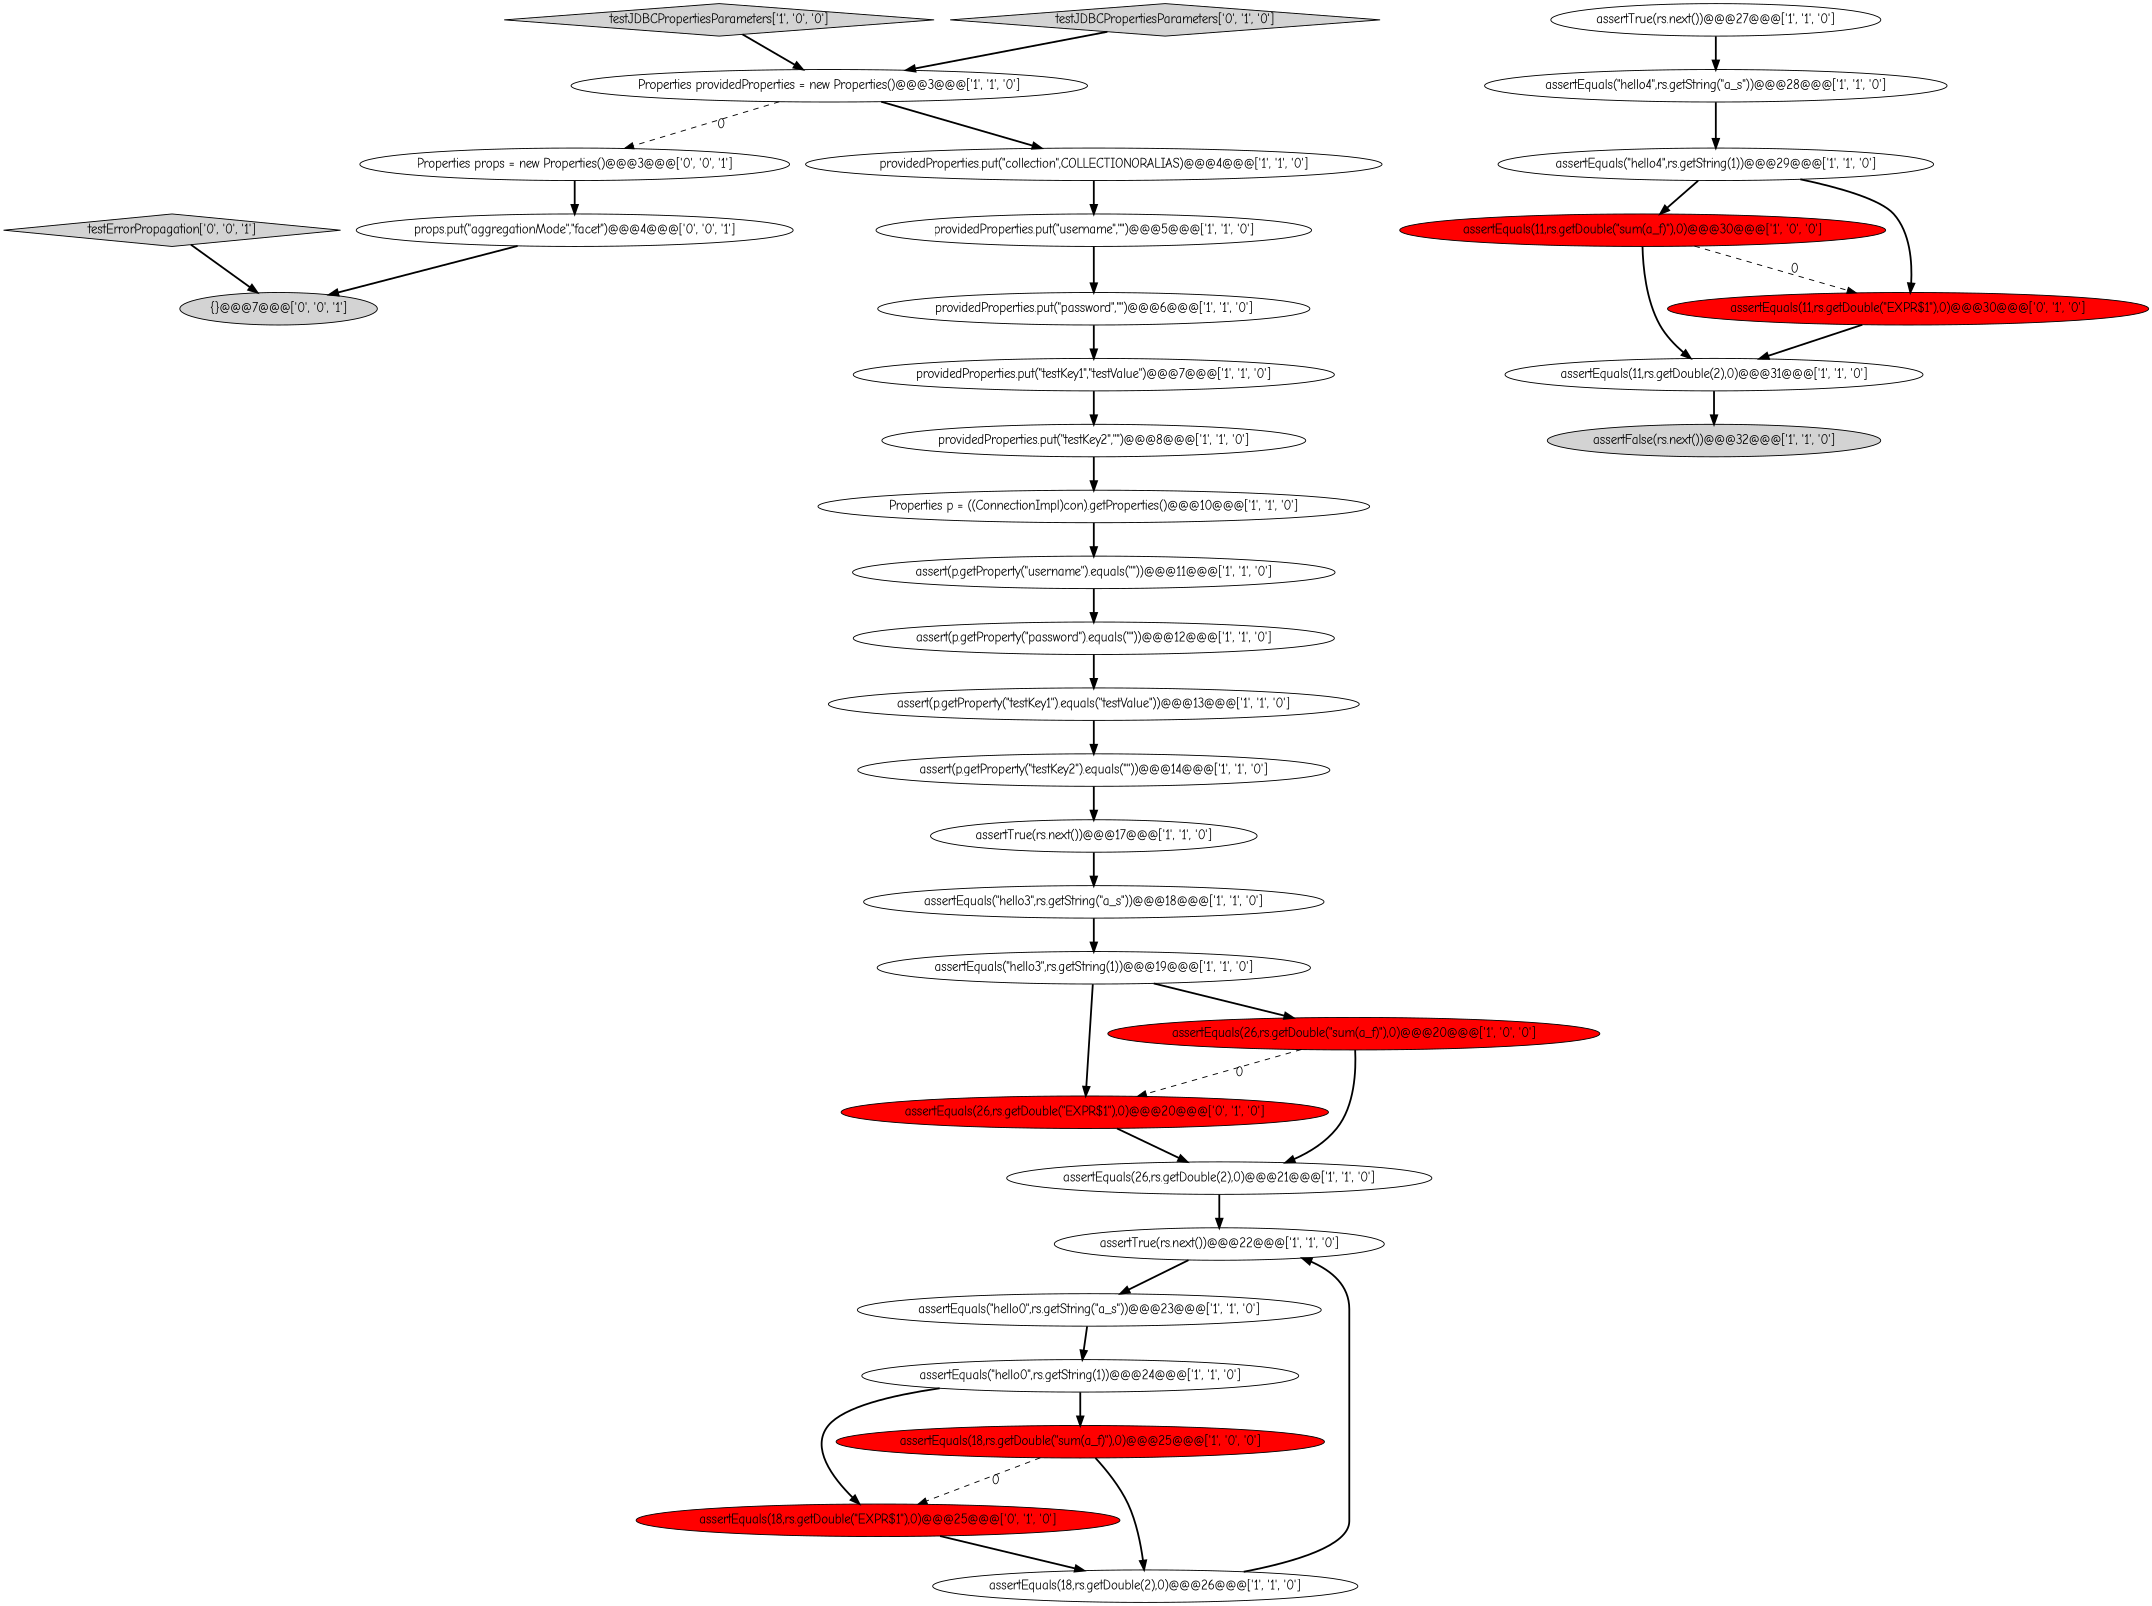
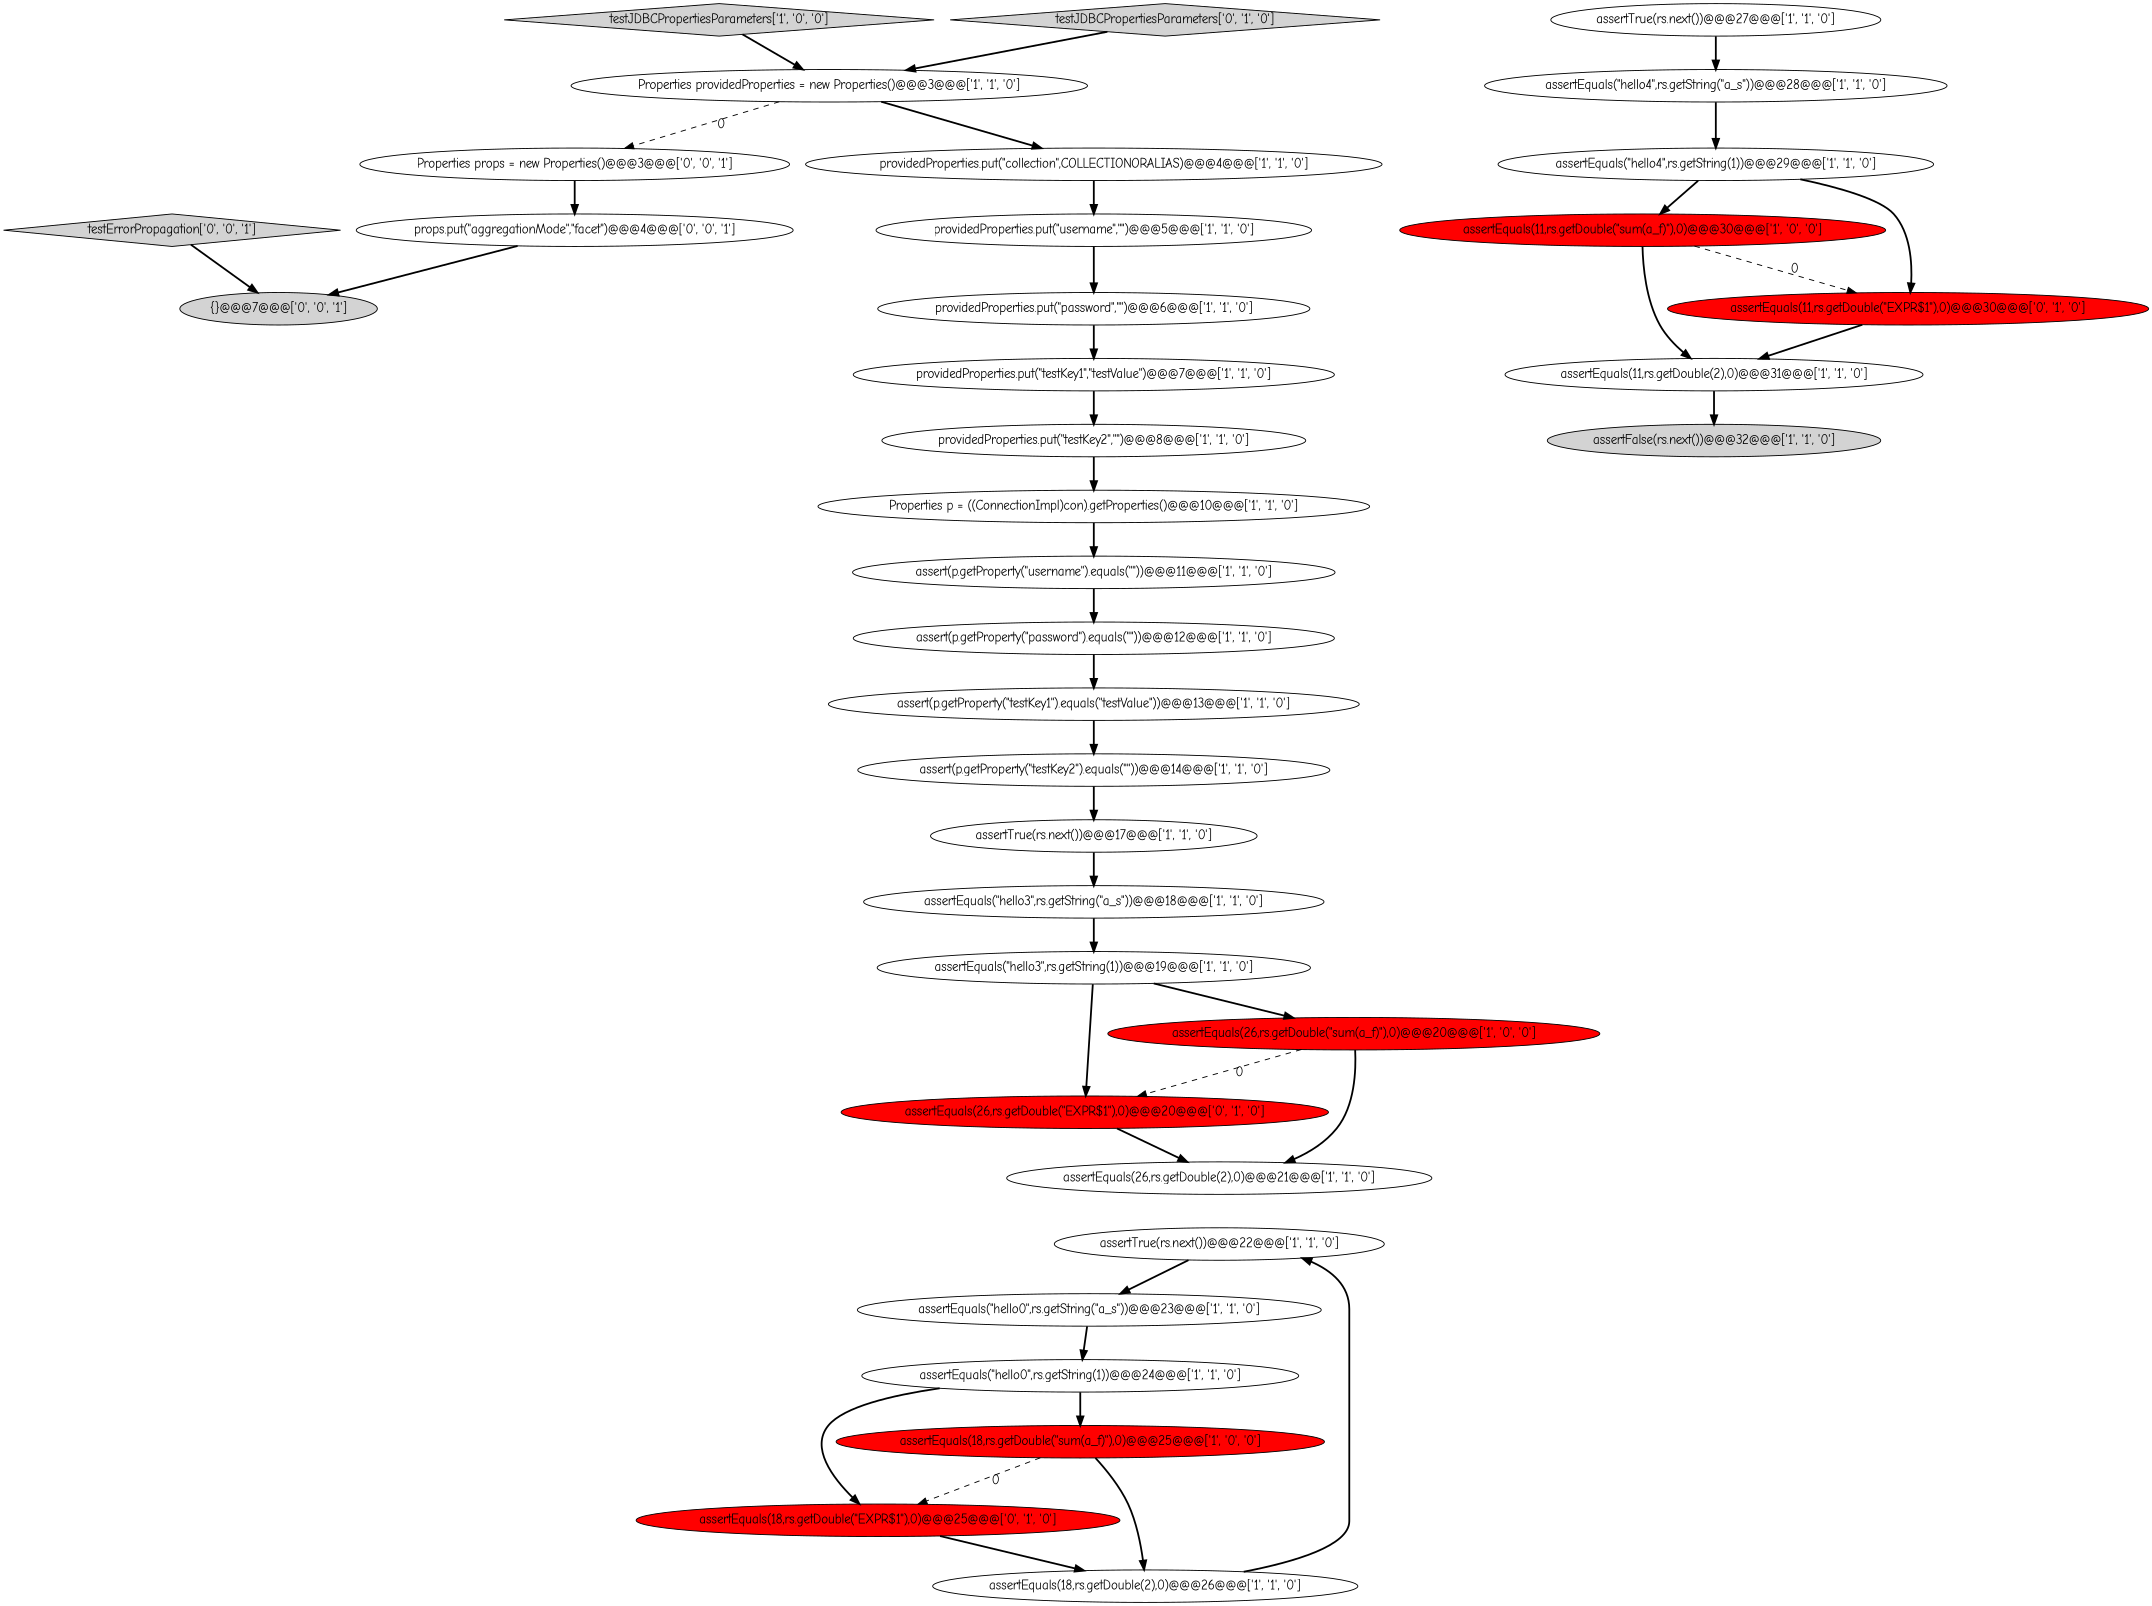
edge "assertEquals(26,rs.getDouble(2),0)@@@21@@@['1', '1', '0']" -> "assertTrue(rs.next())@@@22@@@['1', '1', '0']": removed
